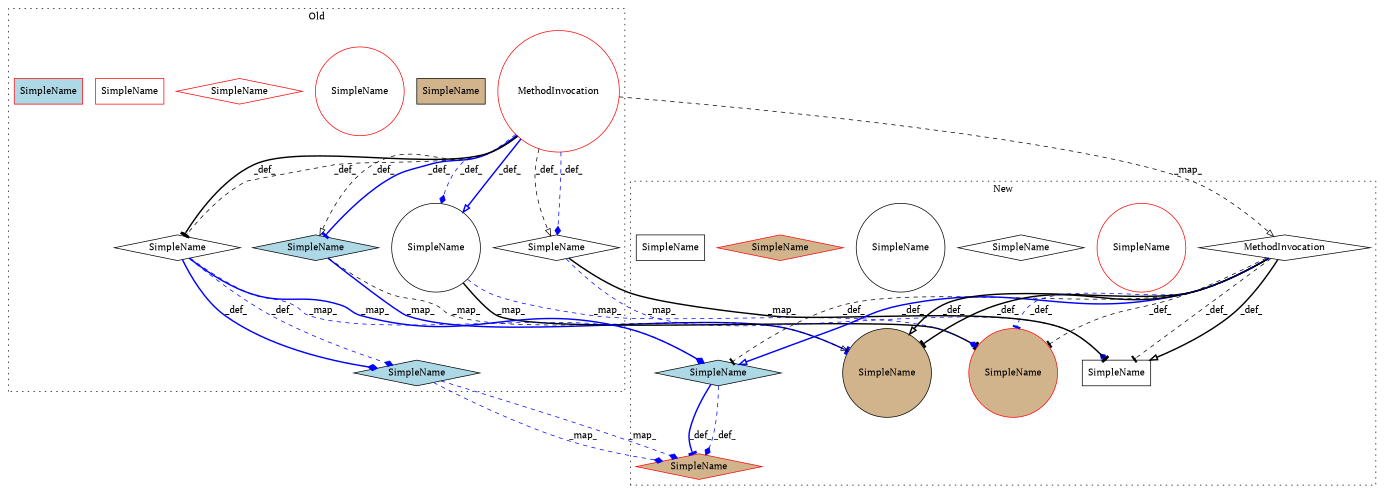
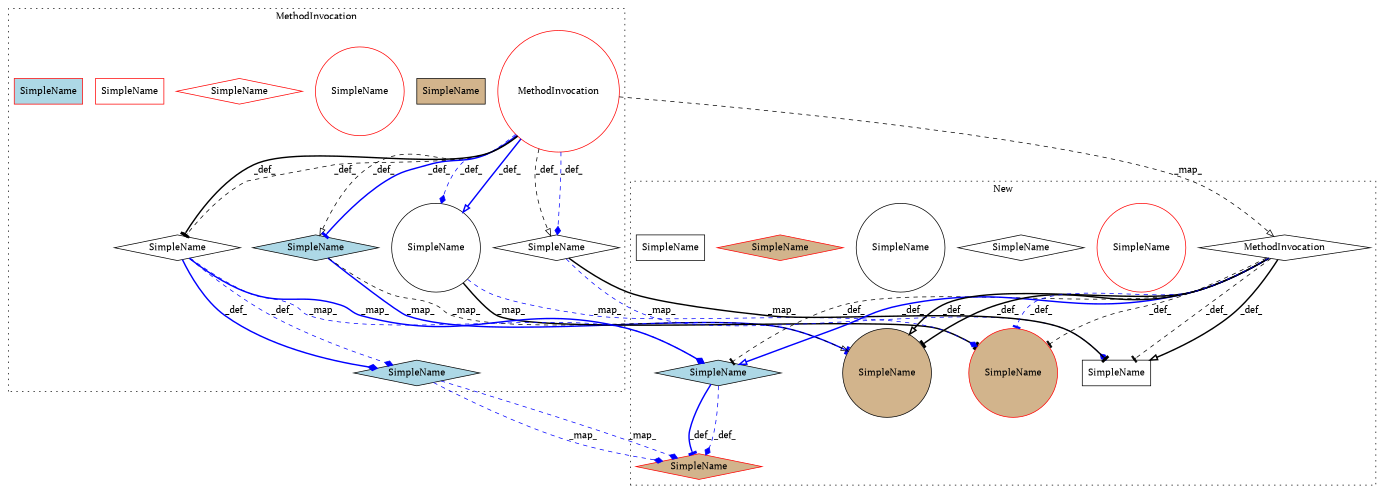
cluster "Old": label "Old" -> "MethodInvocation"
